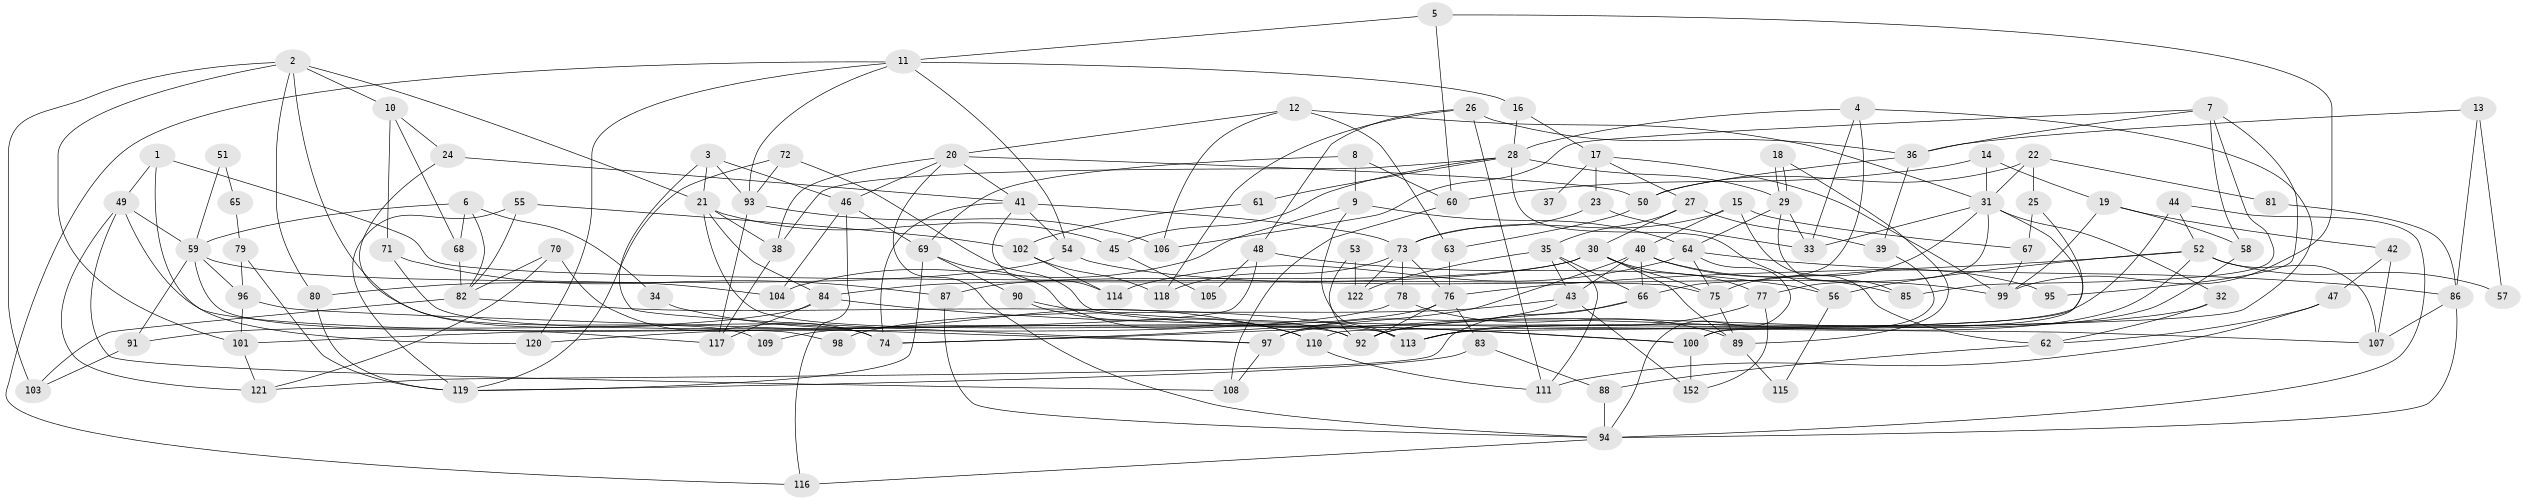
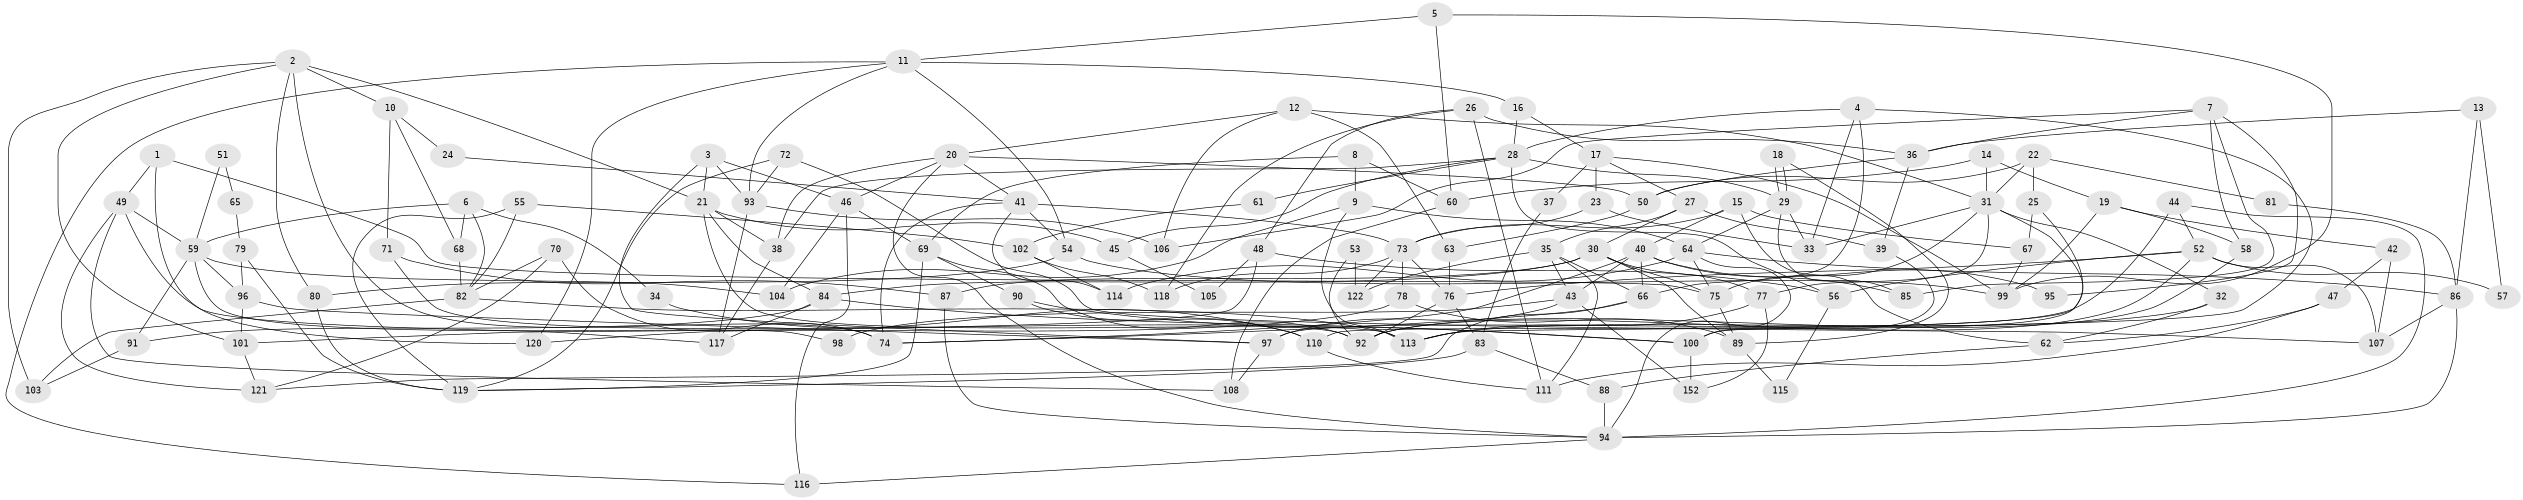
edge "37" -- "83": added
node "109": removed
